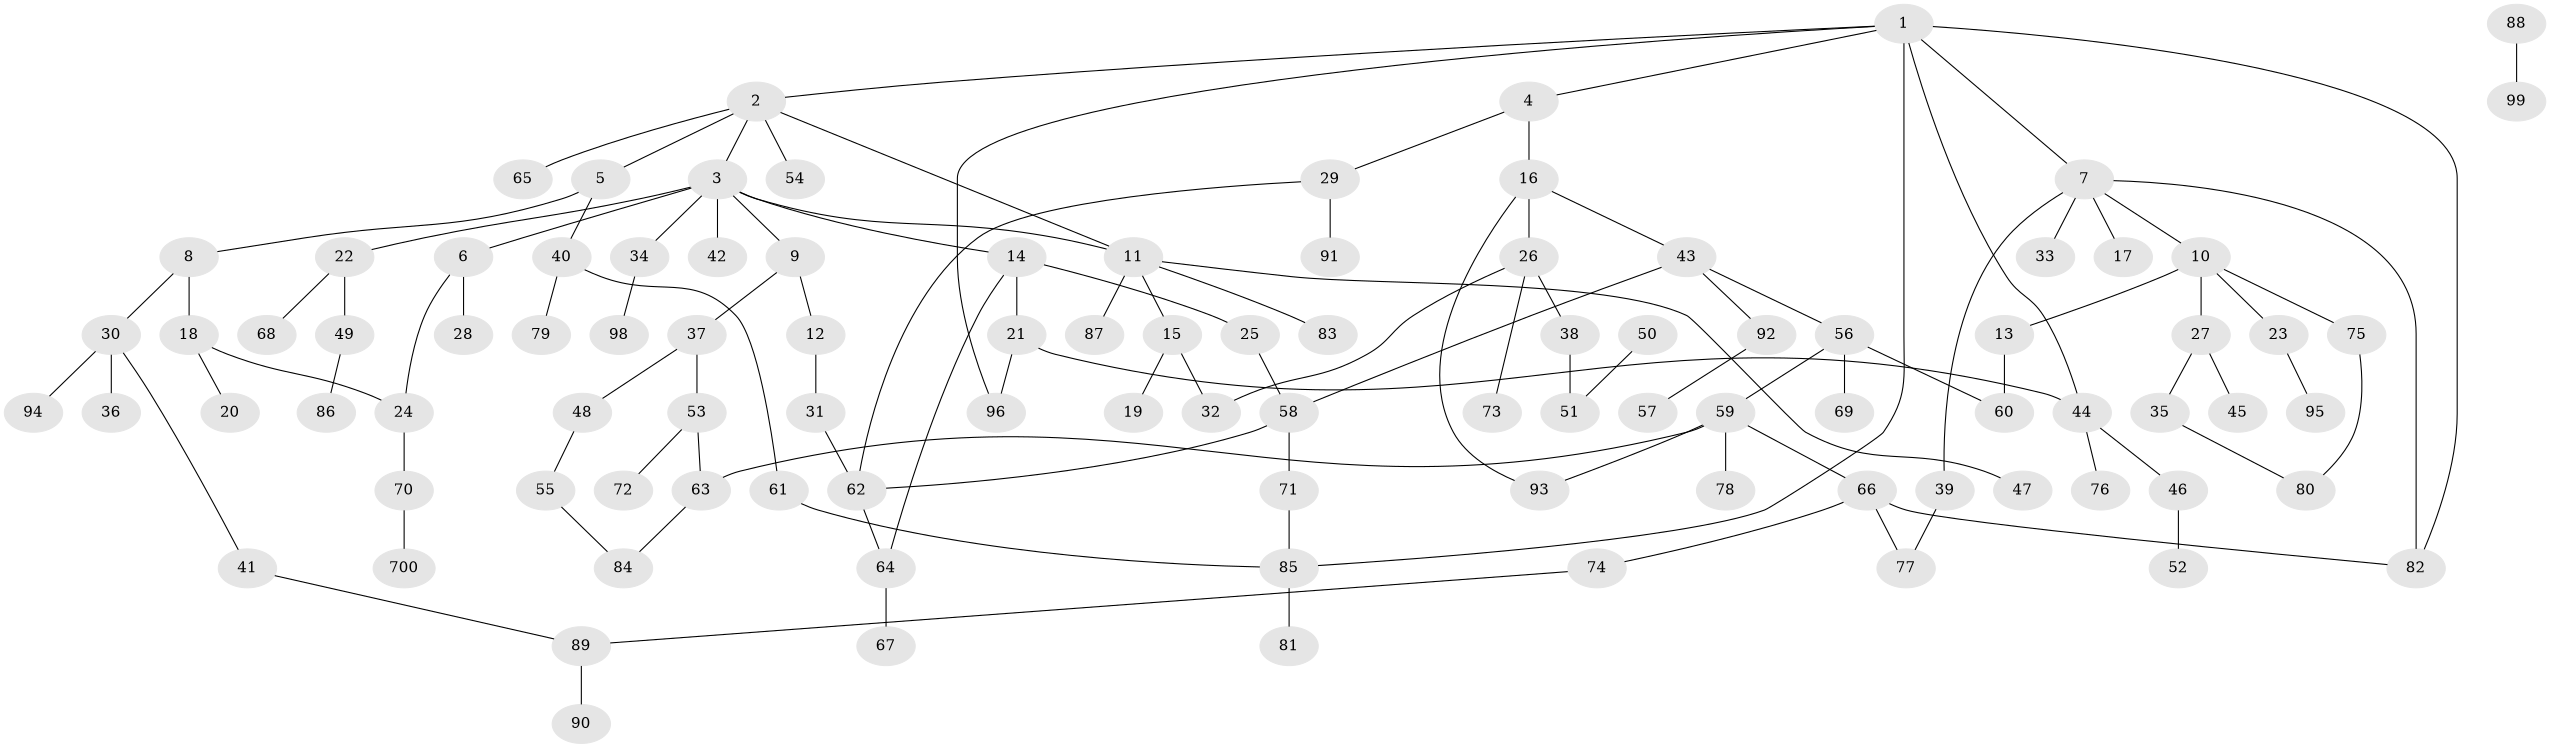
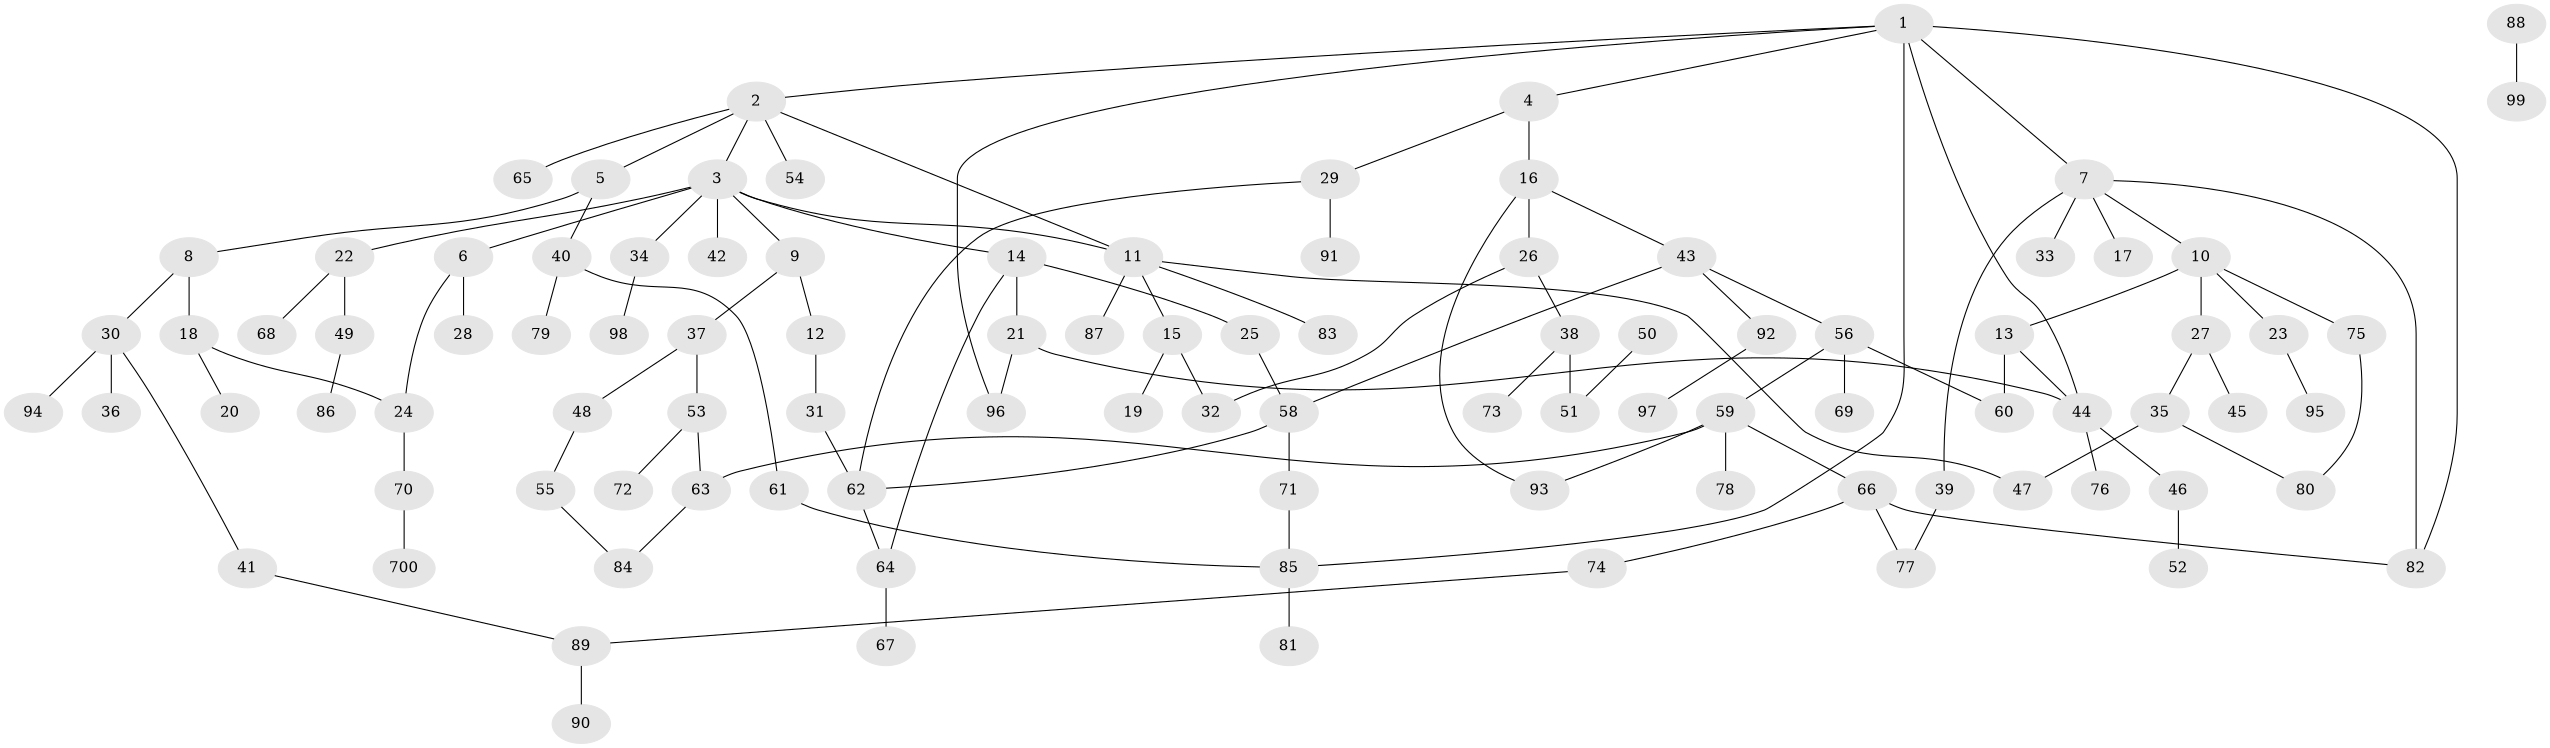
edge "26" -- "73": now "38" -- "73"
edge "13" -- "44": added
node "57": label "57" -> "97"
edge "35" -- "47": added
